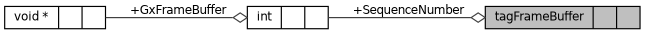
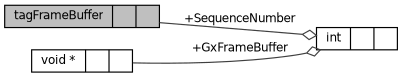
edge "int" -> "tagFrameBuffer": reversed
